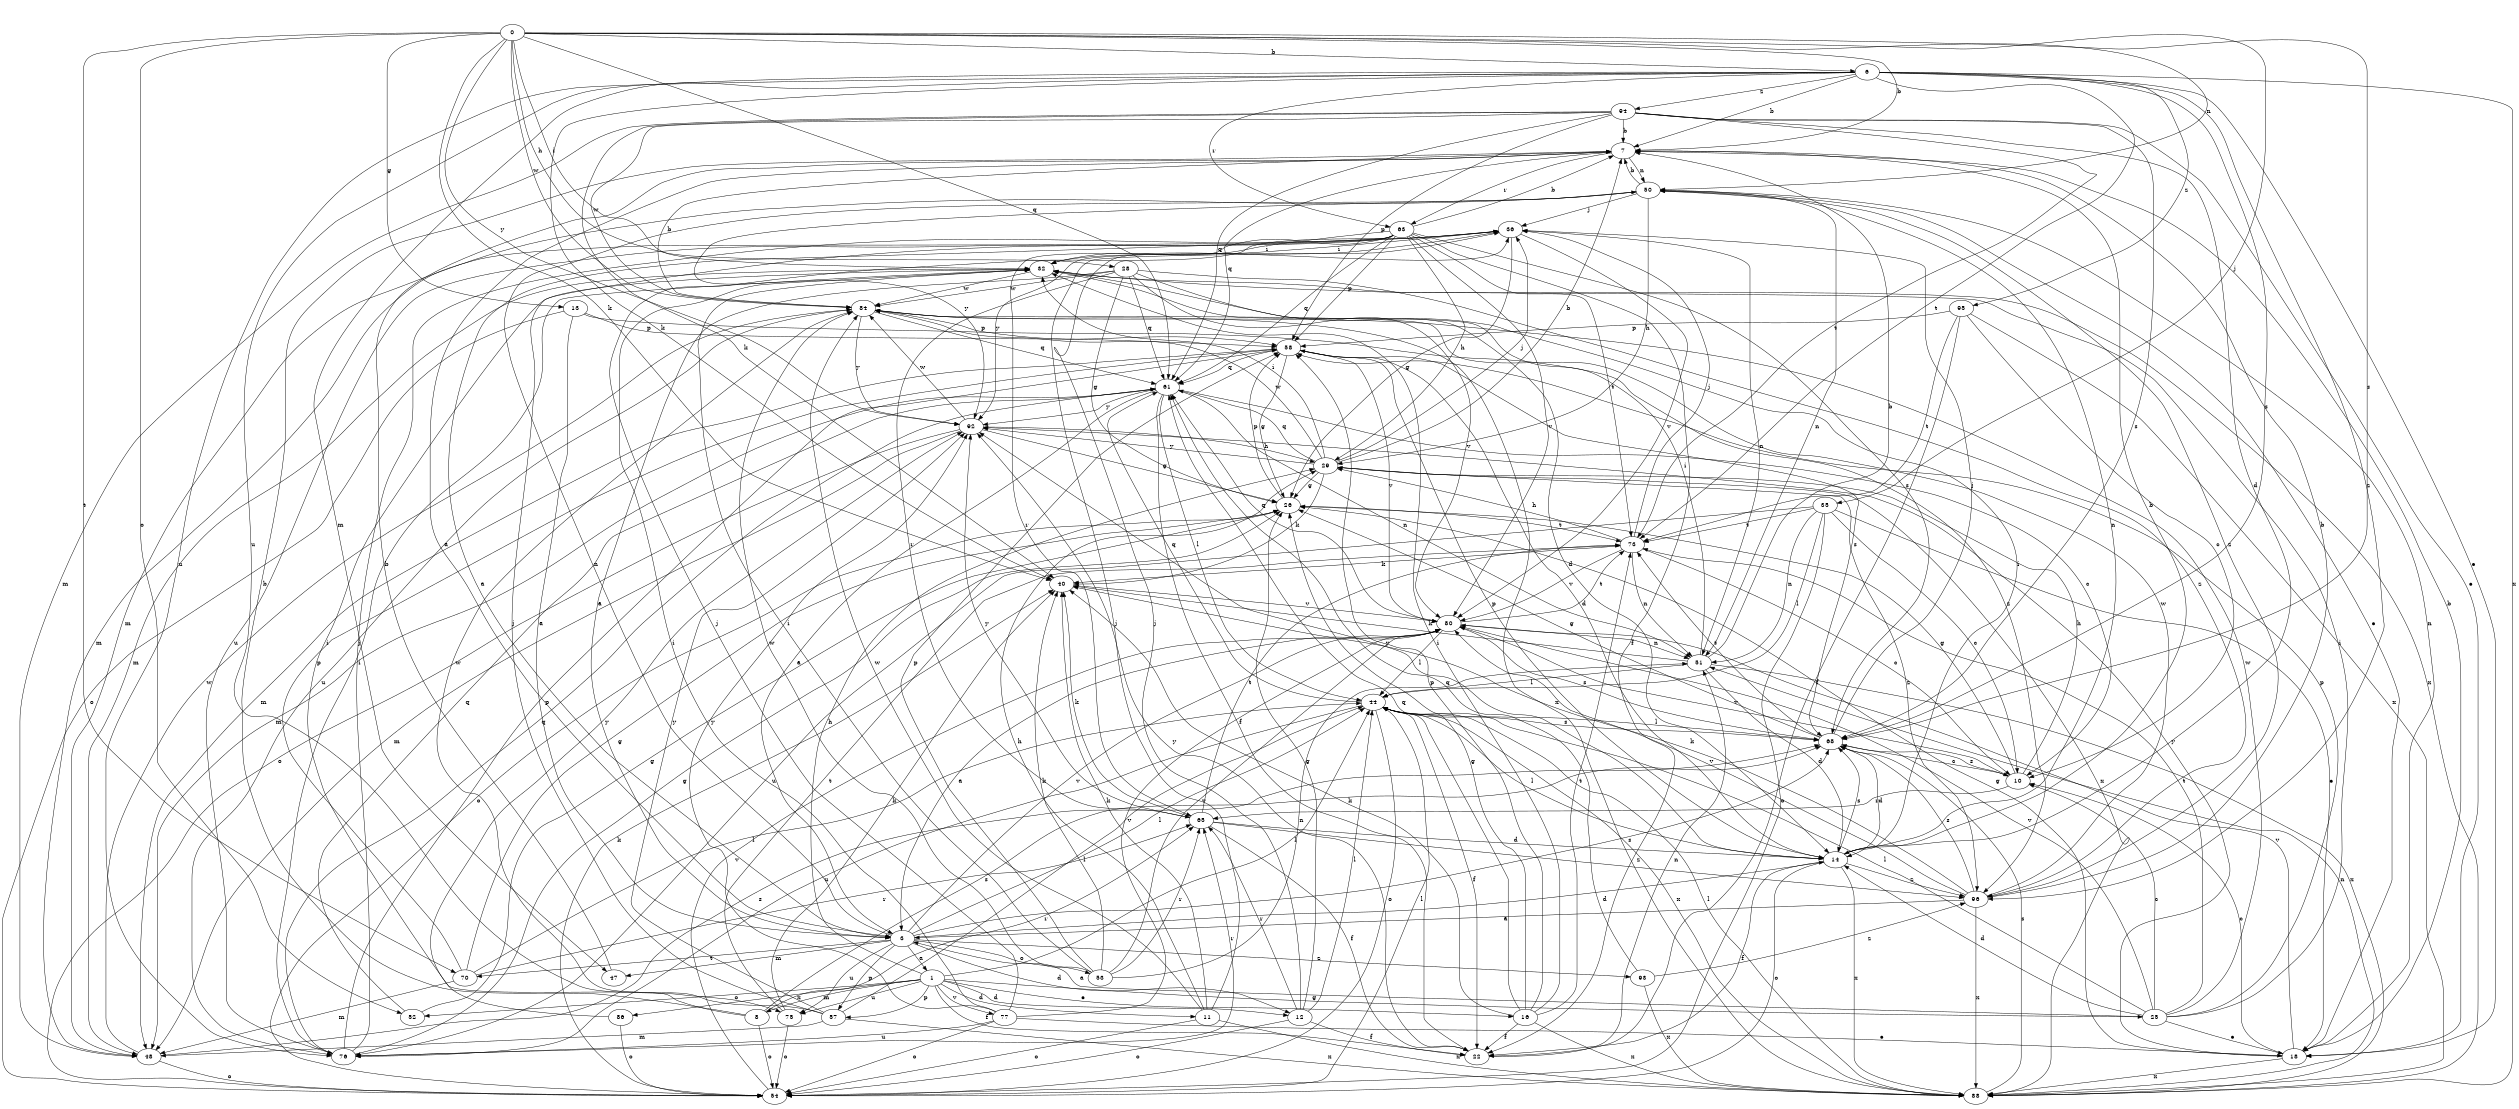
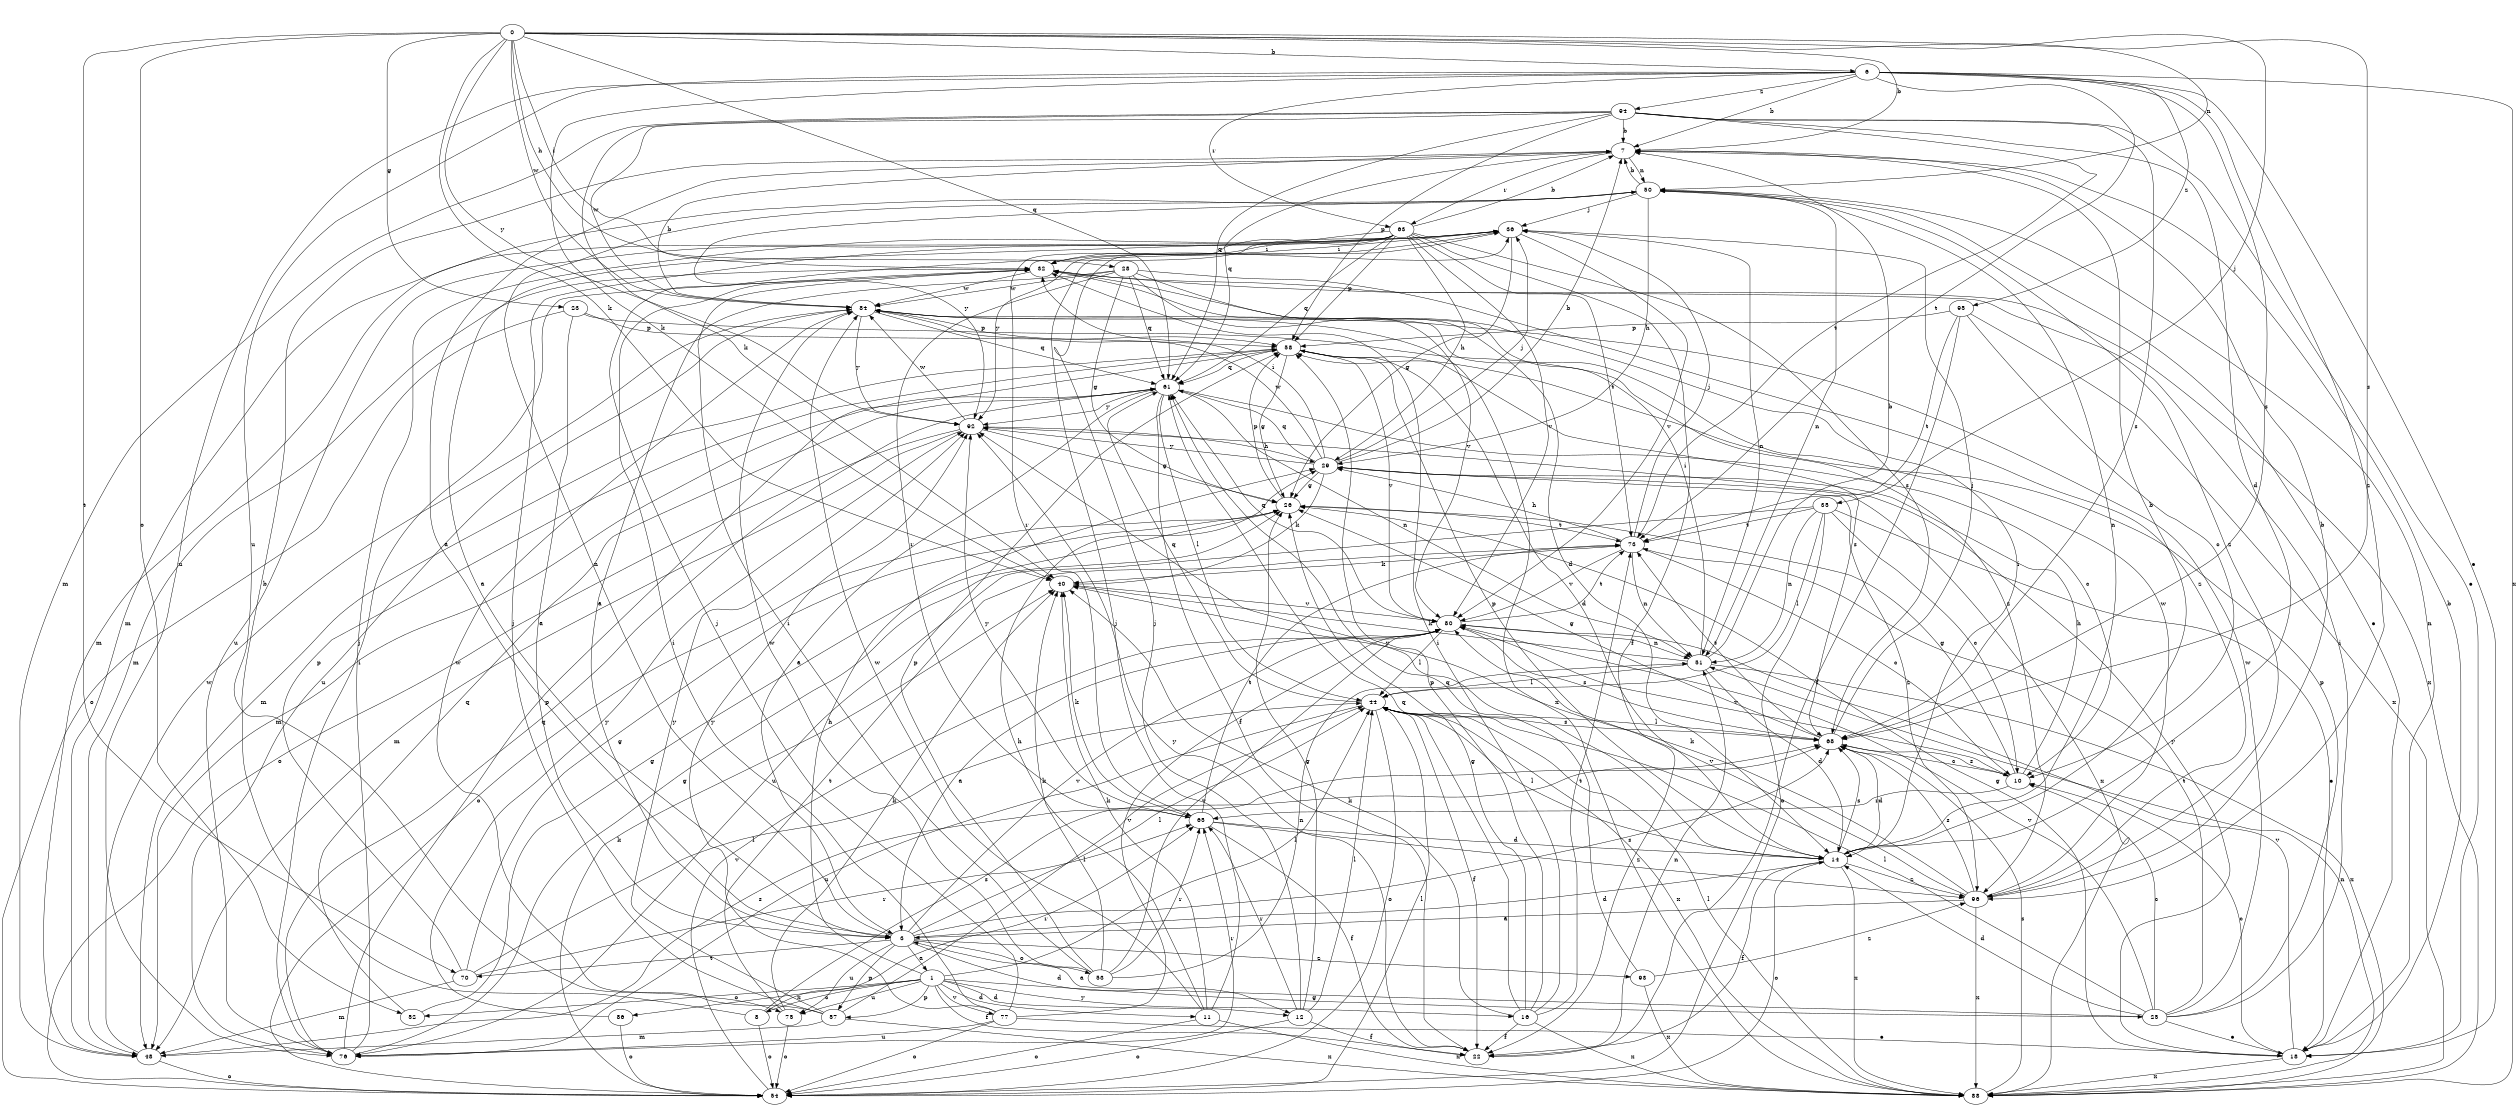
node "13": label "13" -> "23"
edge "8" -> "32": removed, label "i"
node "47": removed
edge "1" -> "8": label "m" -> "c"
edge "1" -> "16": label "e" -> "y"
